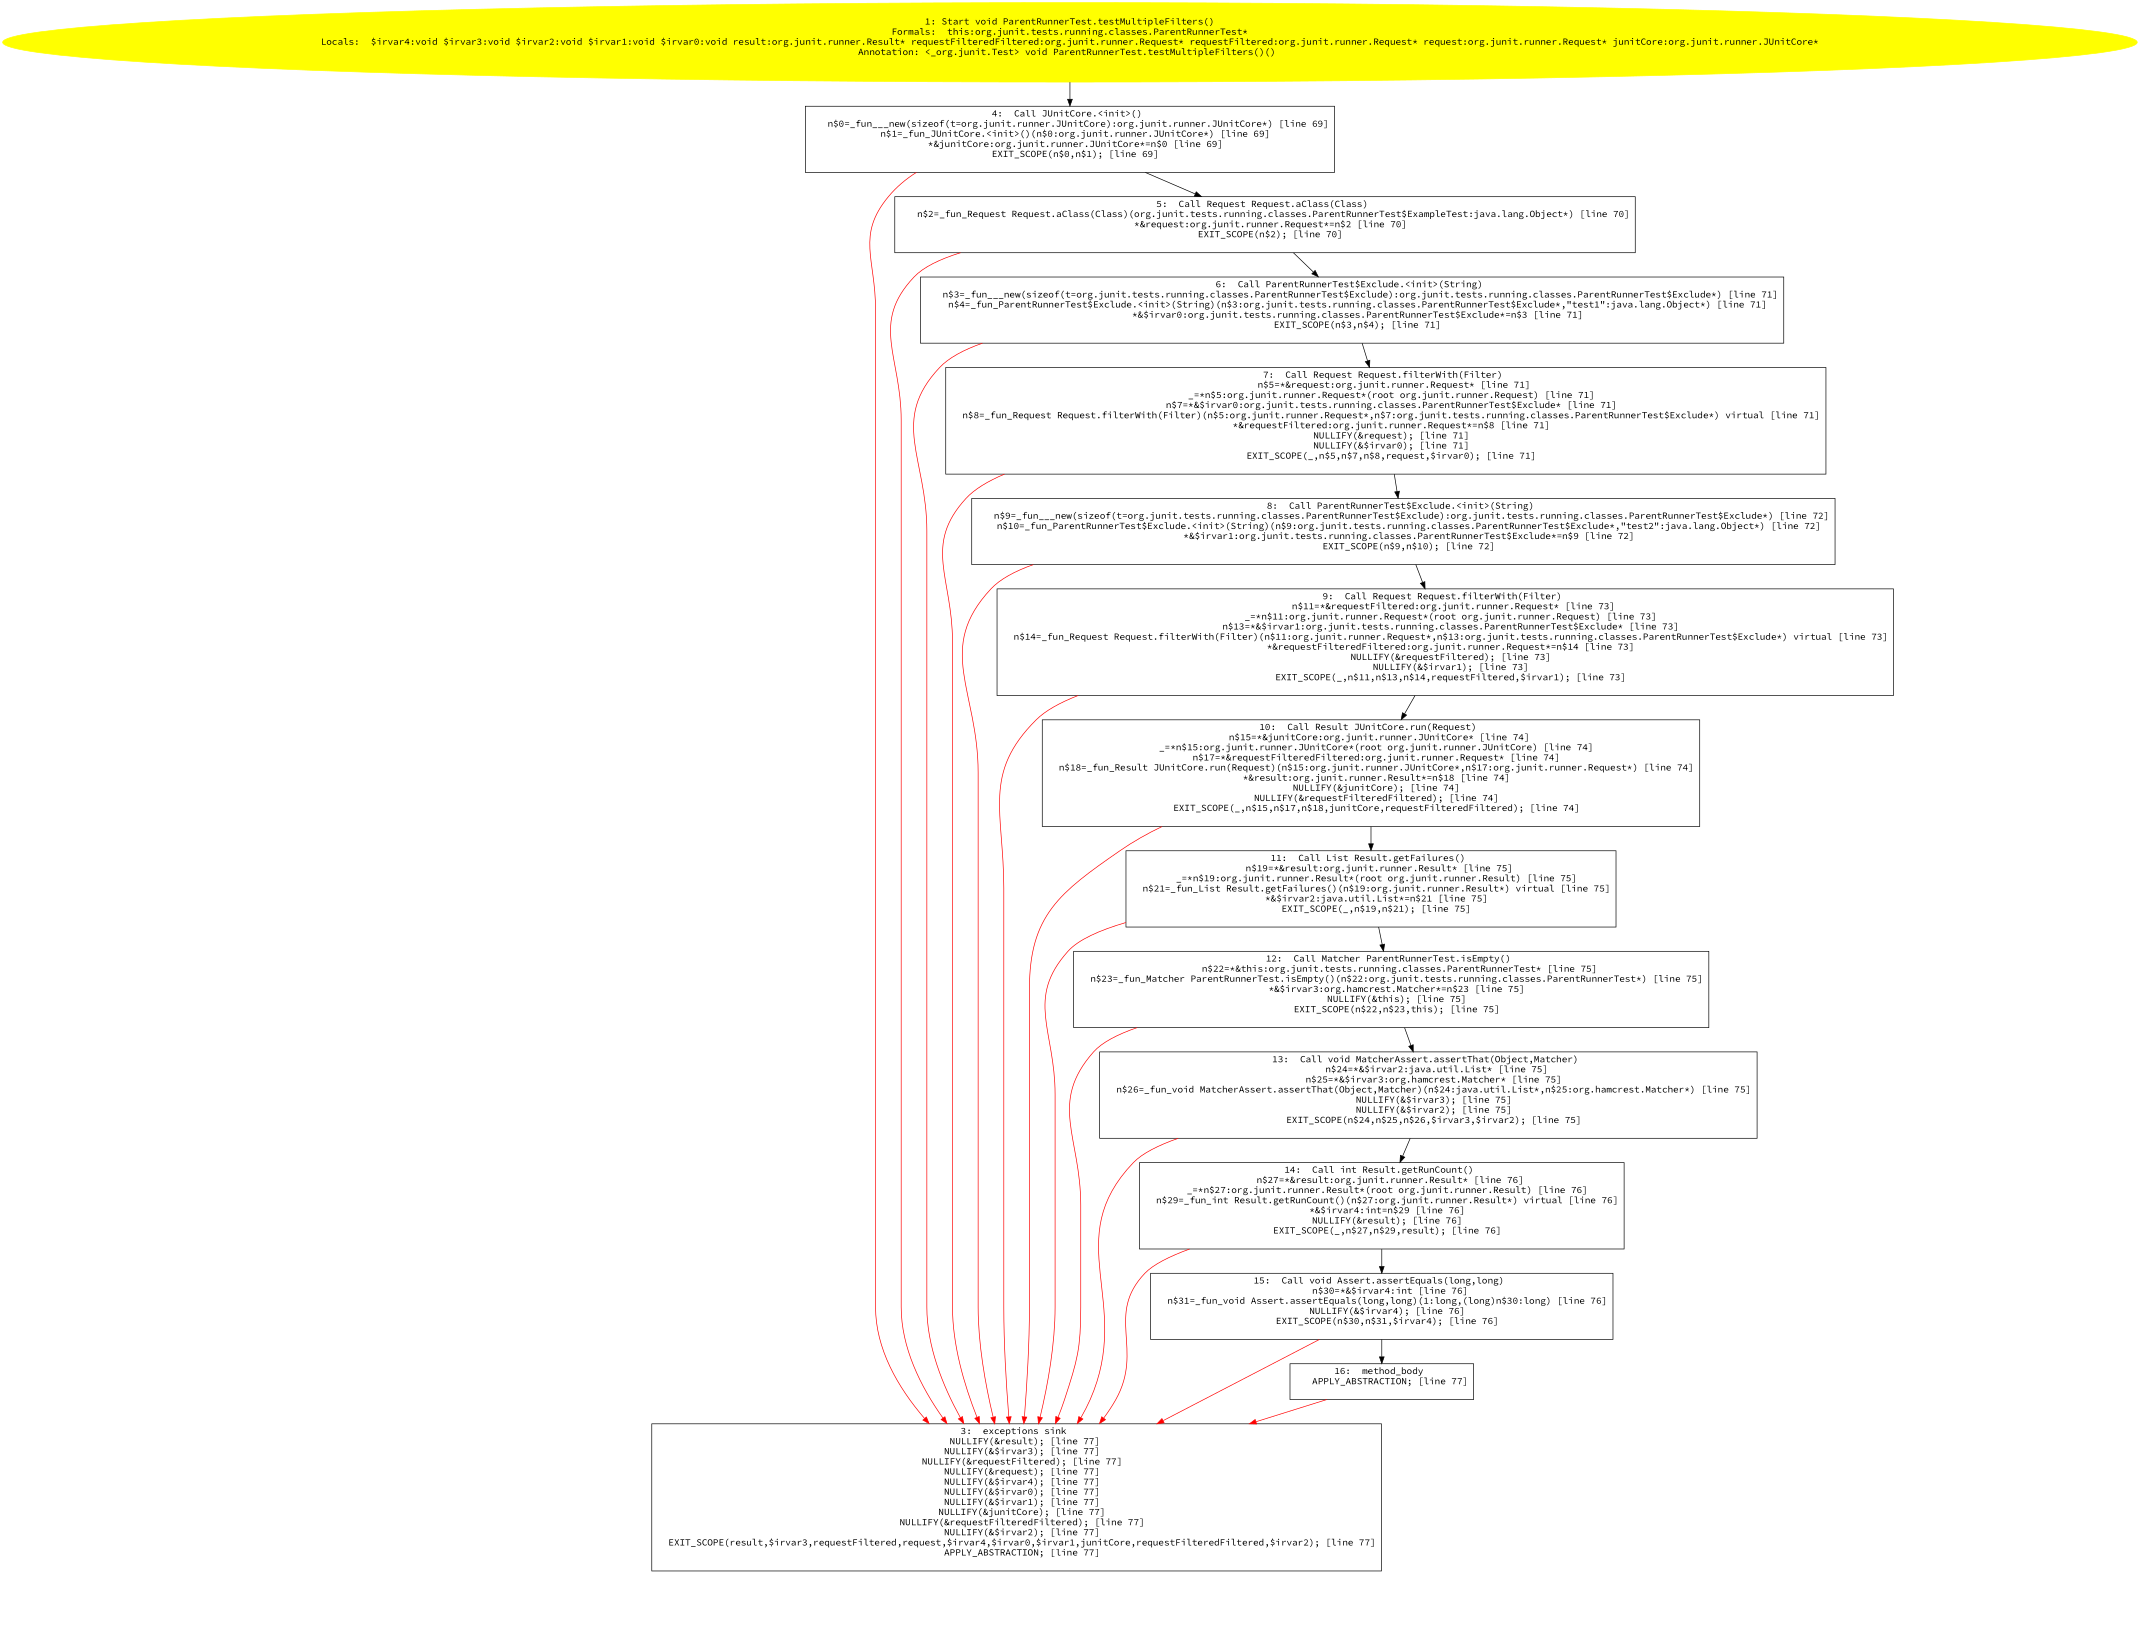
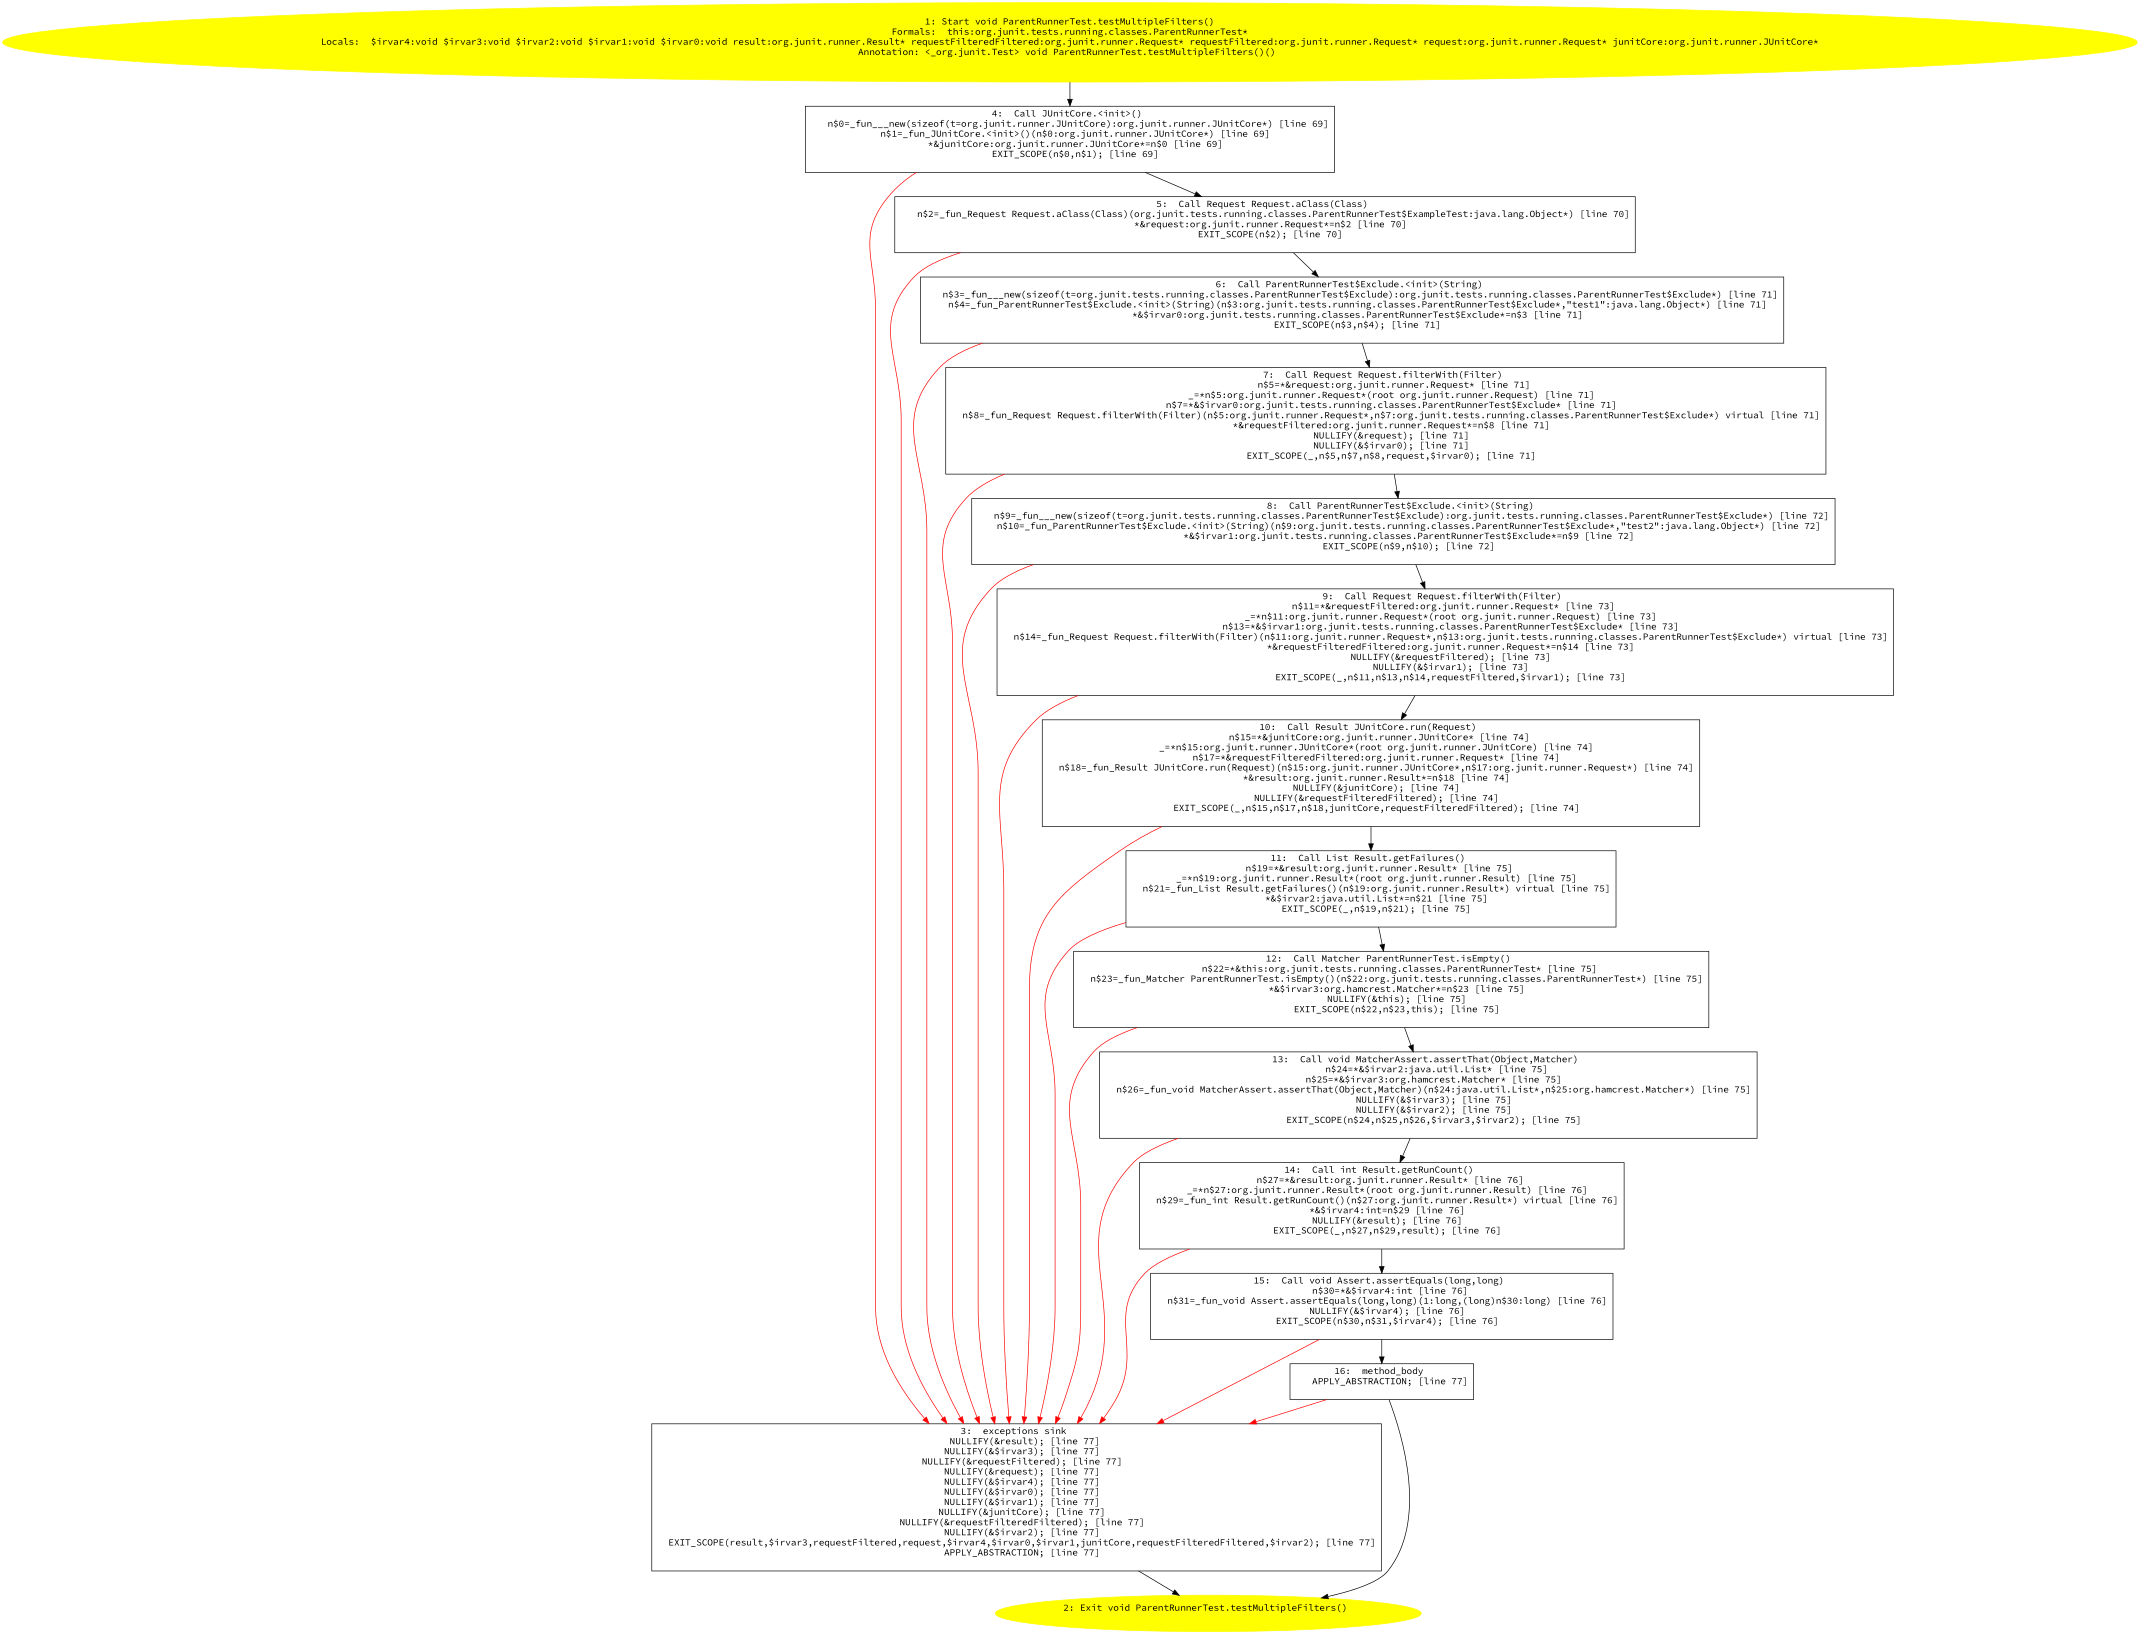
node "2: Exit void ParentRunnerTest.testMultipleFilters()": added
